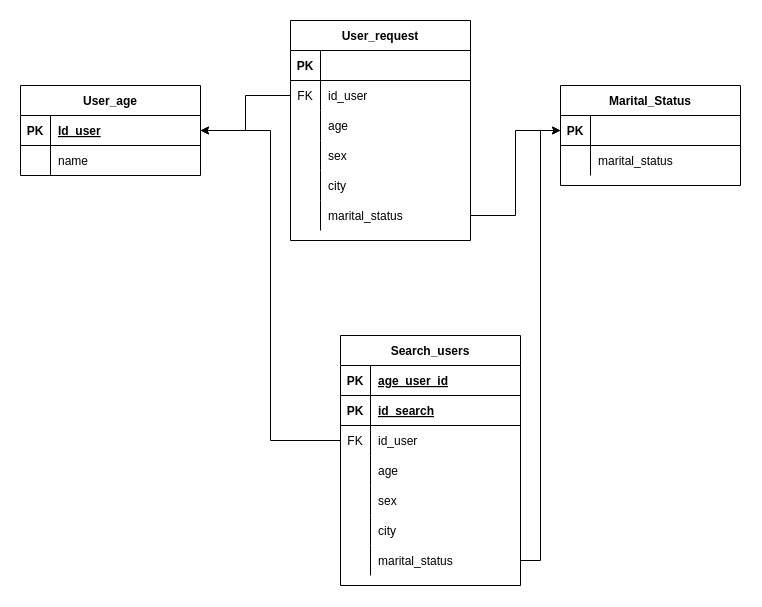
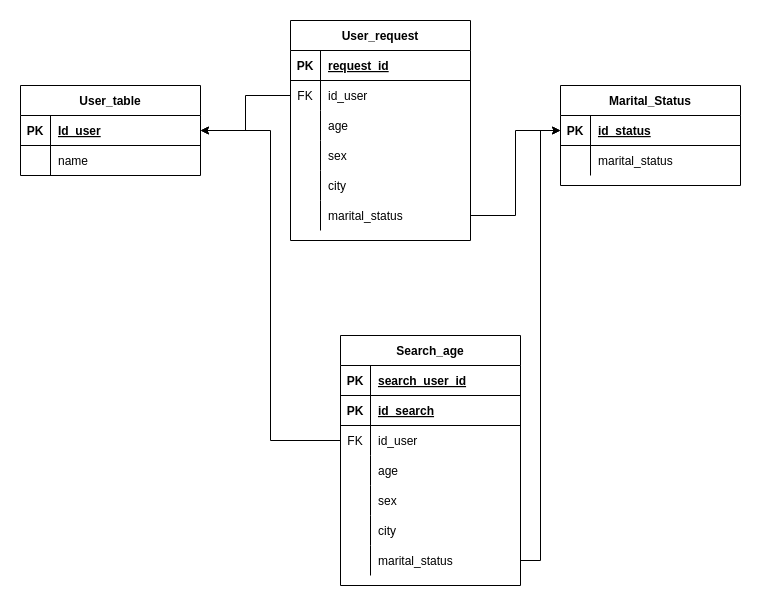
node "request_id": added
node "User_age": label "User_age" -> "User_table"
node "id_status": added
node "Search_users": label "Search_users" -> "Search_age"
node "age_user_id": label "age_user_id" -> "search_user_id"
